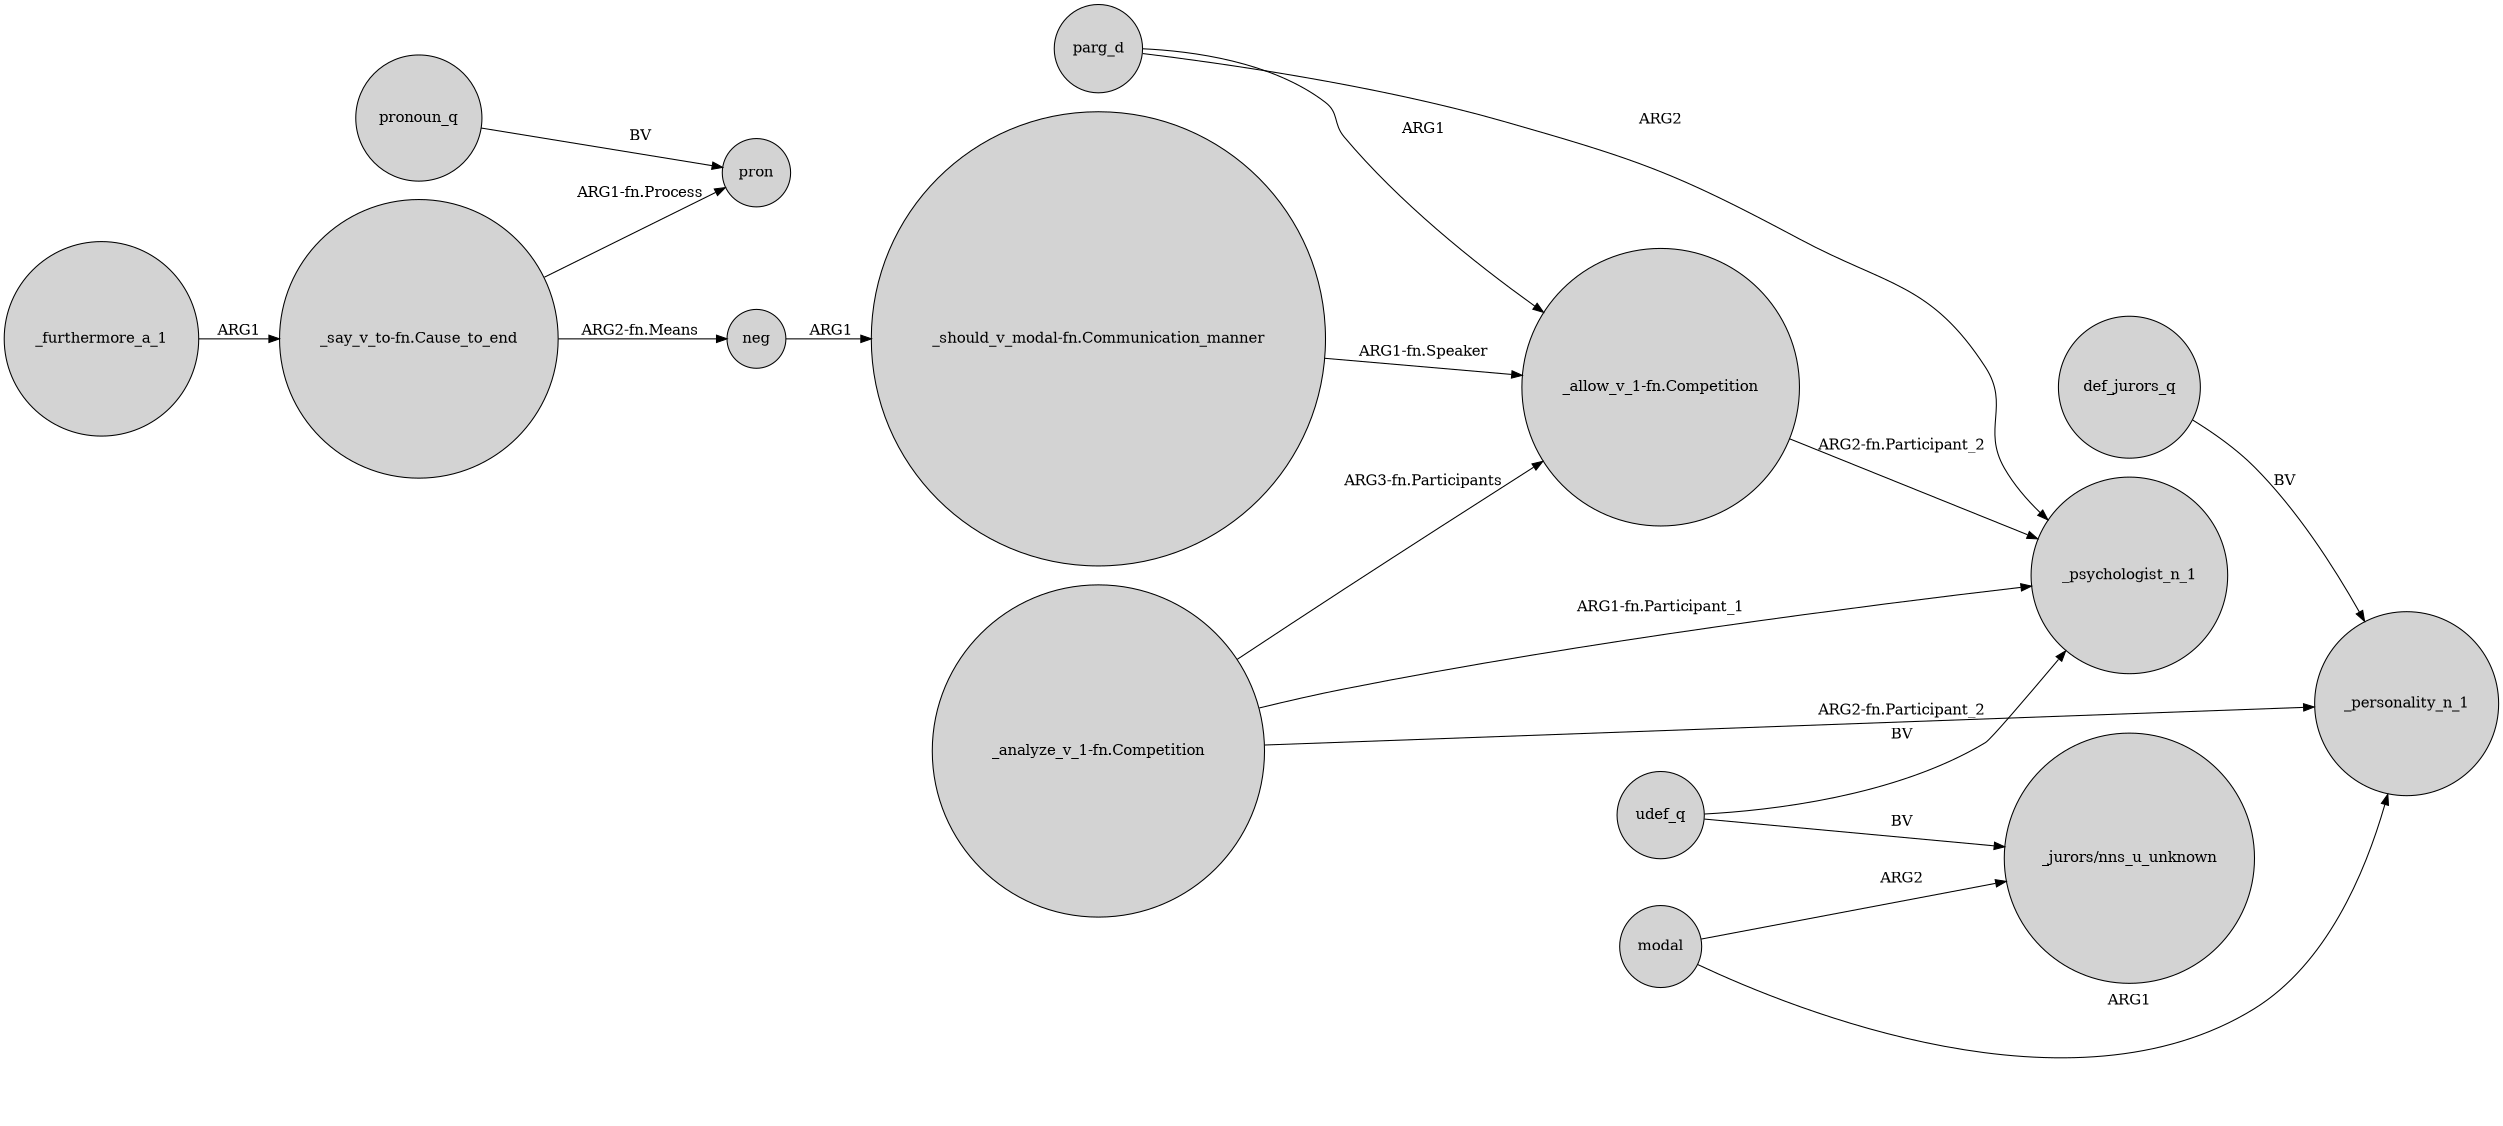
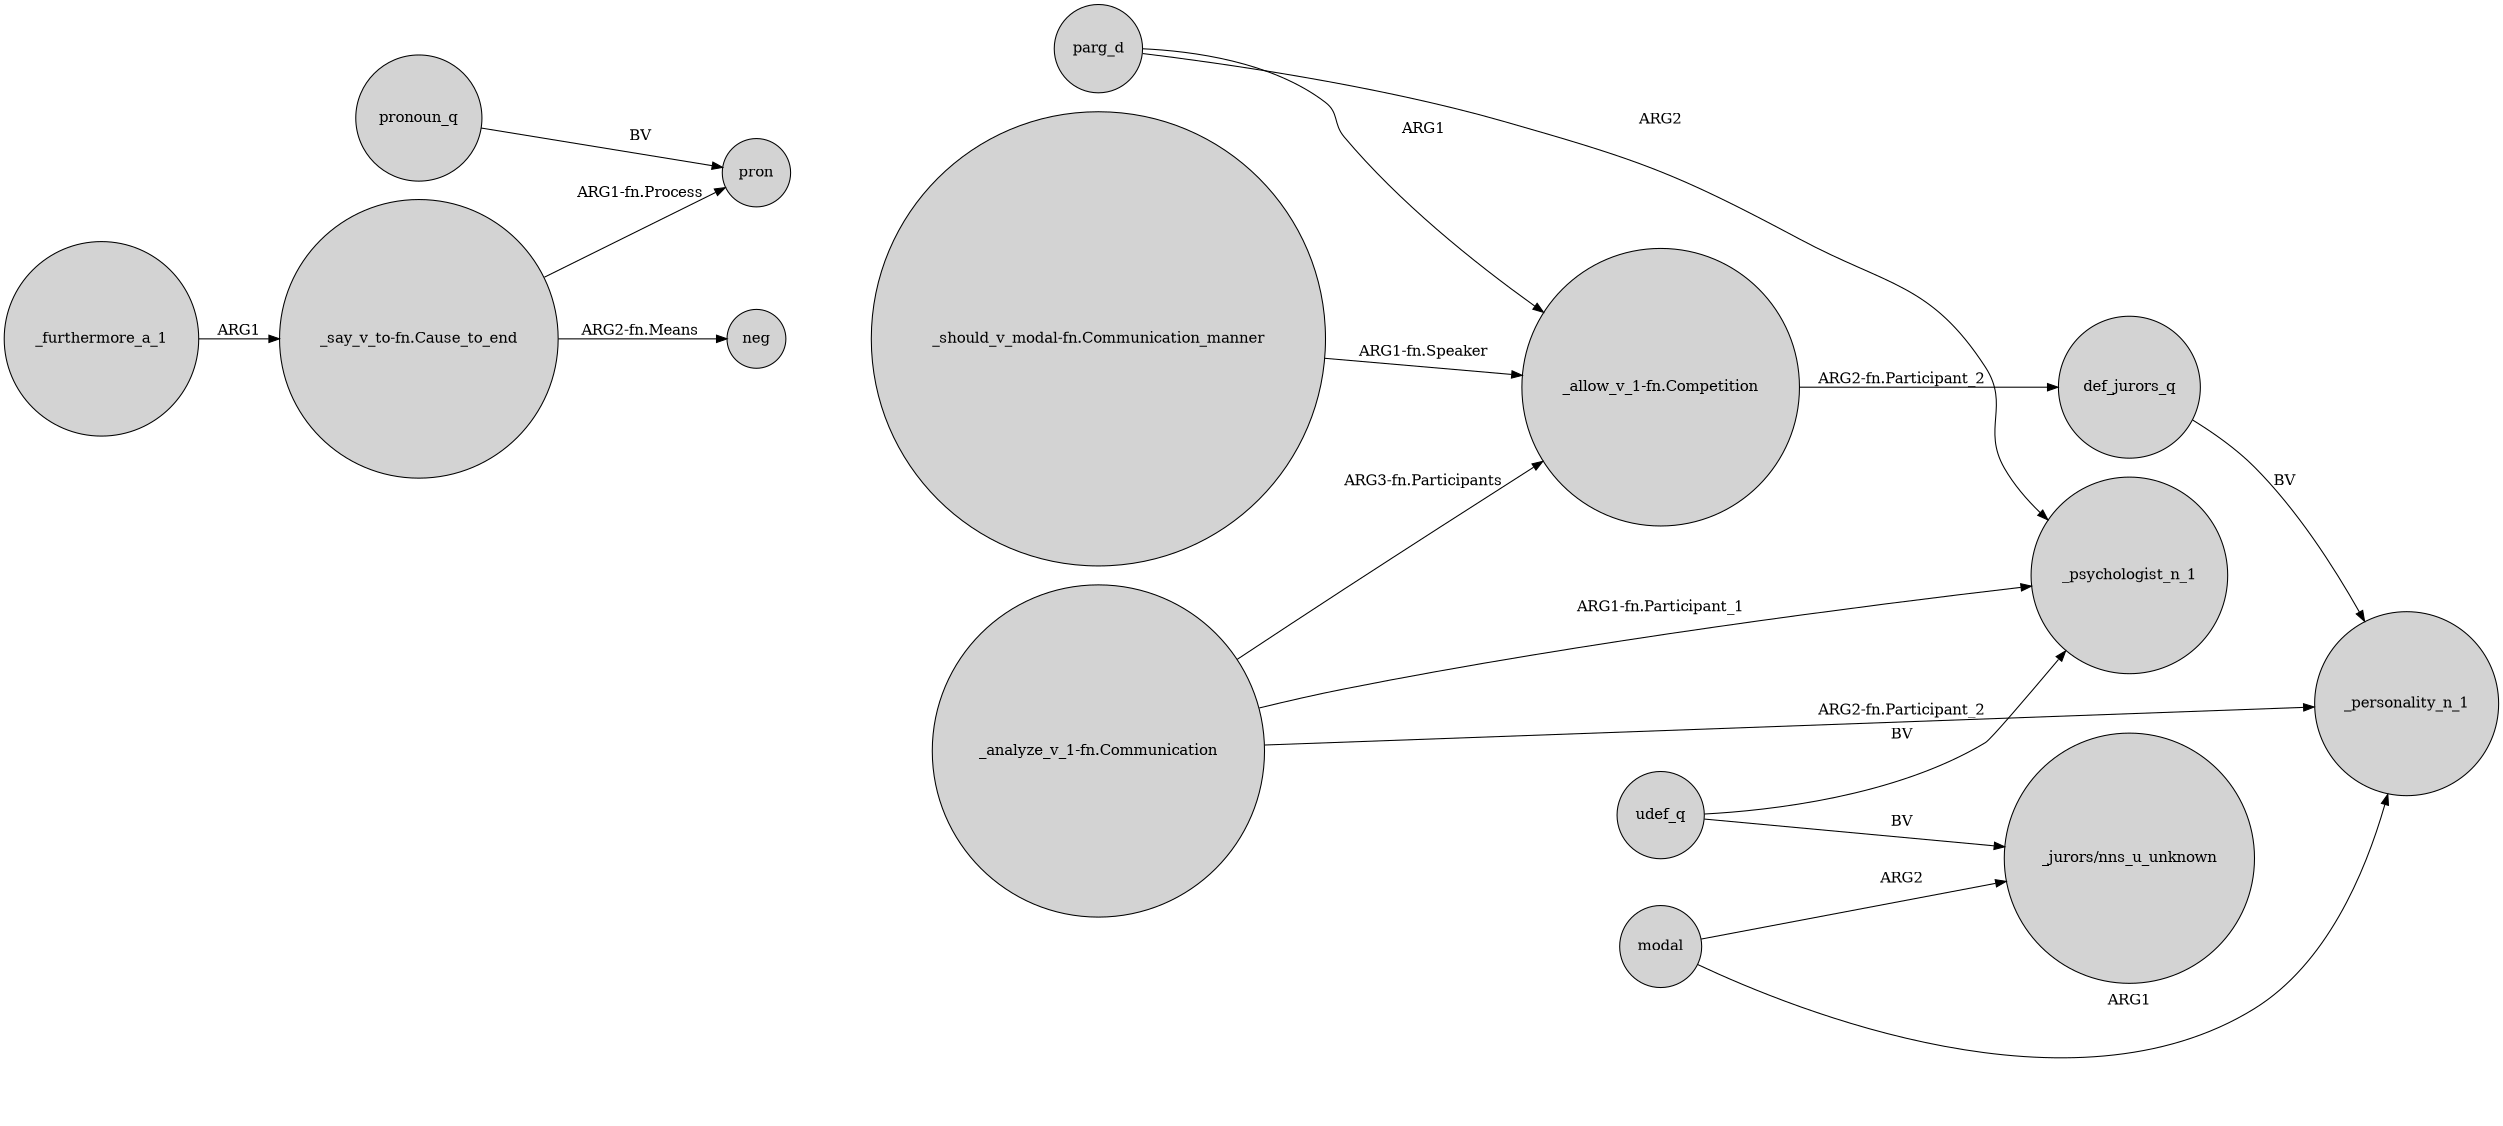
edge "neg" -> "_should_v_modal-fn.Communication_manner": removed, label "ARG1"
edge "_allow_v_1-fn.Competition" -> "_psychologist_n_1": now "_allow_v_1-fn.Competition" -> "def_jurors_q"
node "_analyze_v_1-fn.Competition": label "_analyze_v_1-fn.Competition" -> "_analyze_v_1-fn.Communication"
